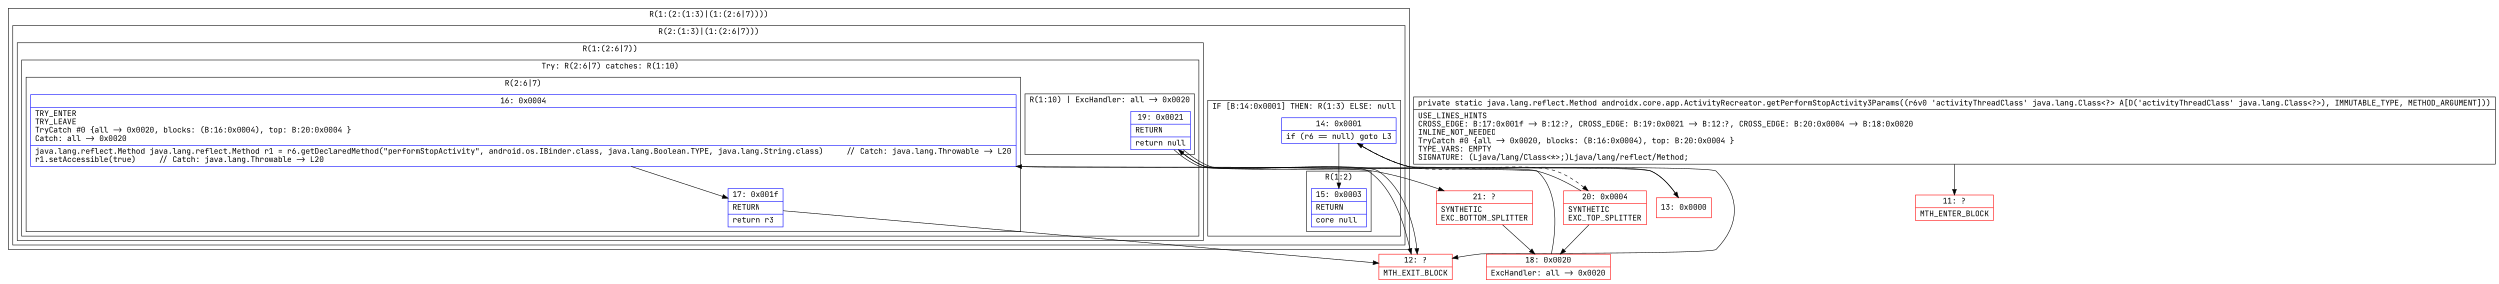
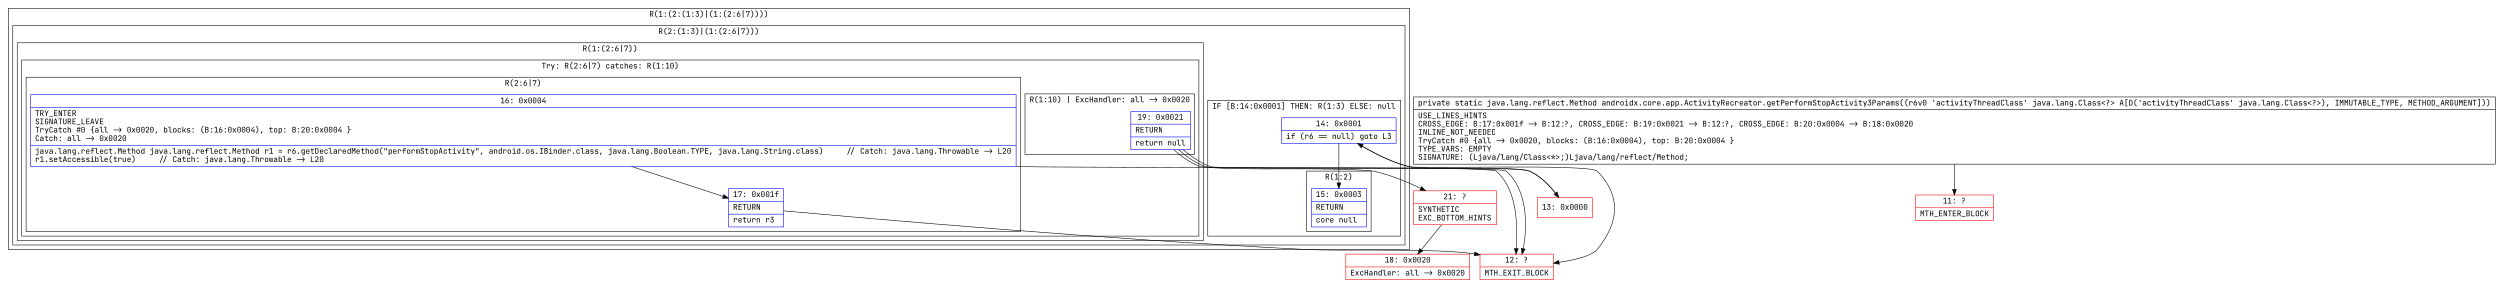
node "16: 0x0004": text "TRY_LEAVE" -> "SIGNATURE_LEAVE"
edge "18: 0x0020" -> "19: 0x0021": removed
node "20: 0x0004": removed
node "21: ?": text "EXC_BOTTOM_SPLITTER" -> "EXC_BOTTOM_HINTS"
